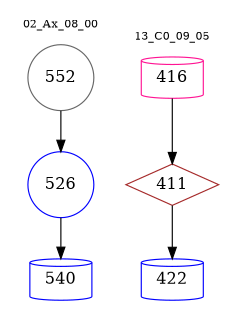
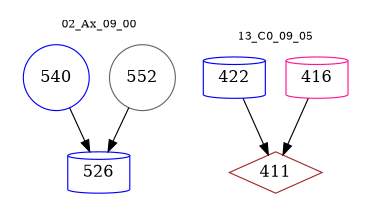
cluster "02_Ax_08_00": label "02_Ax_08_00" -> "02_Ax_09_00"
node "526": shape circle -> cylinder
edge "411" -> "422": reversed
edge "526" -> "540": reversed
node "540": shape cylinder -> circle
